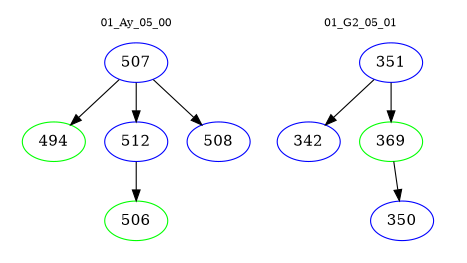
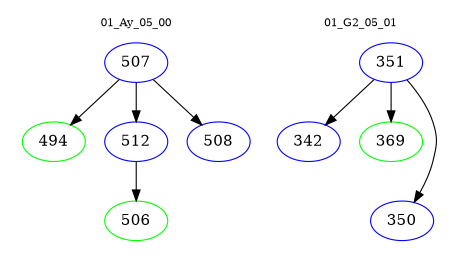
edge "369" -> "350": now "351" -> "350"
